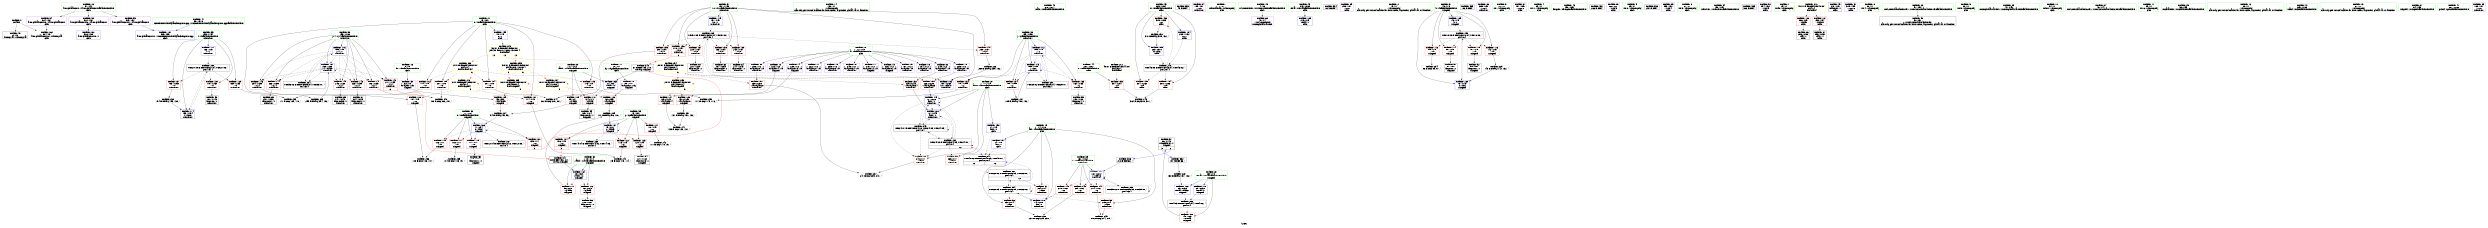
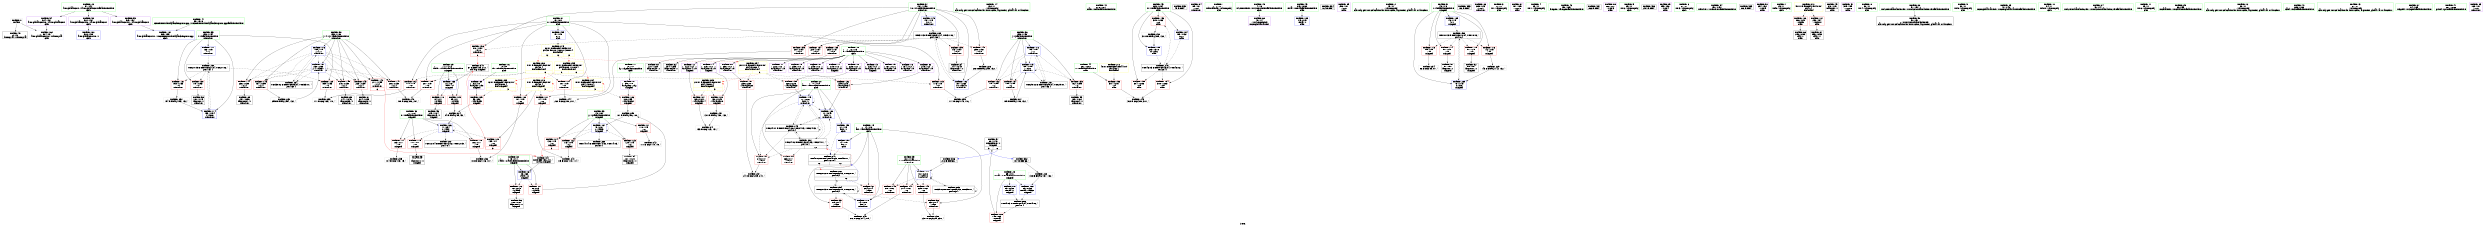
edge "NodeID: 32" -> "NodeID: 120": now "NodeID: 276" -> "NodeID: 120"
